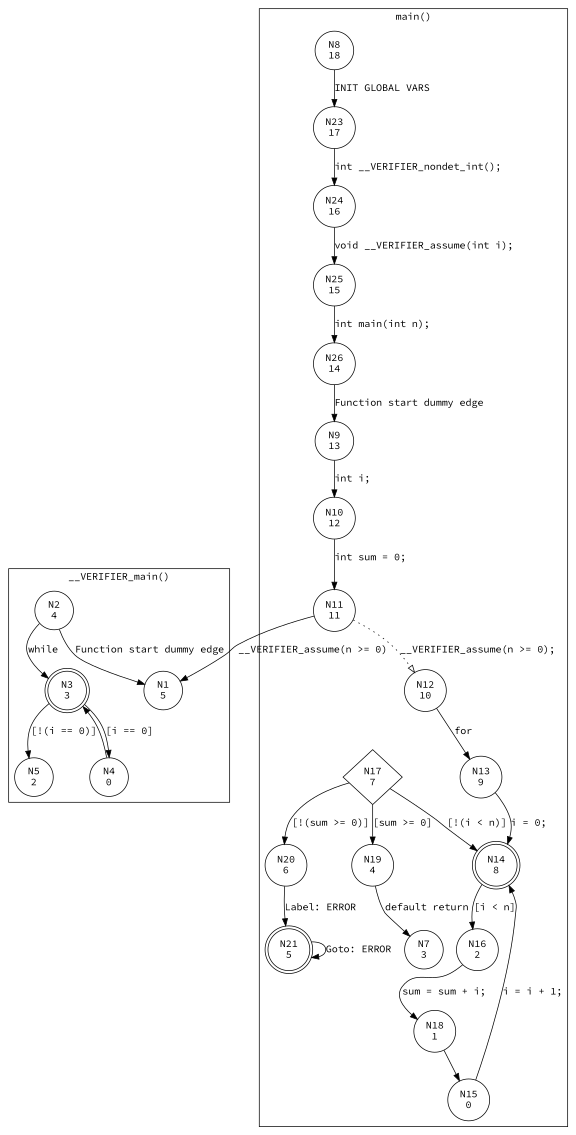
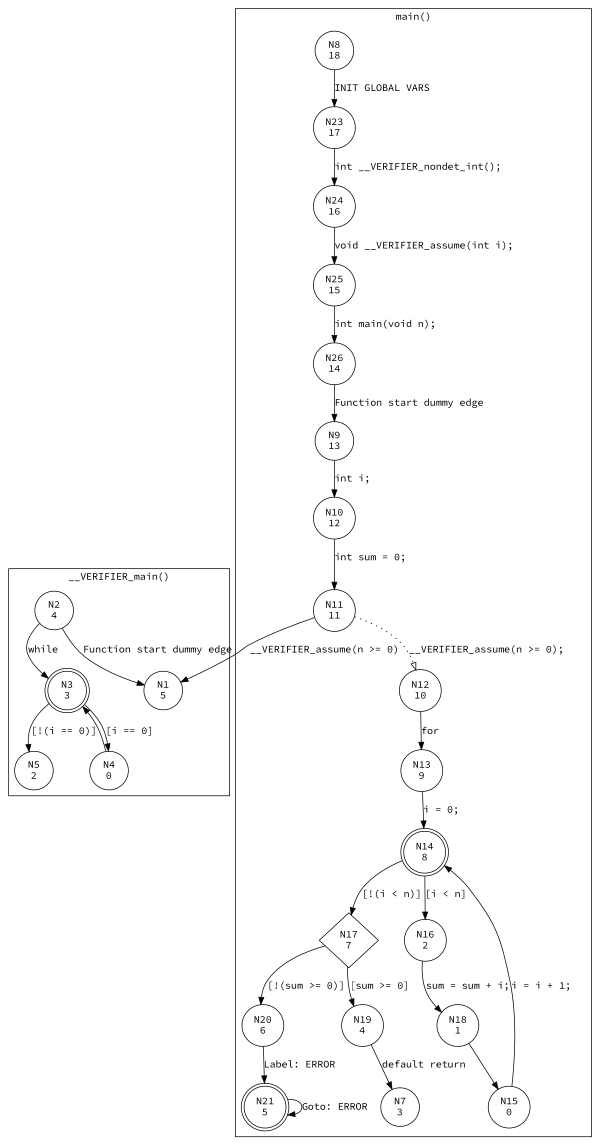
edge "N25 15" -> "N26 14": label "int main(int n);" -> "int main(void n);"
edge "N17 7" -> "N14 8": reversed
